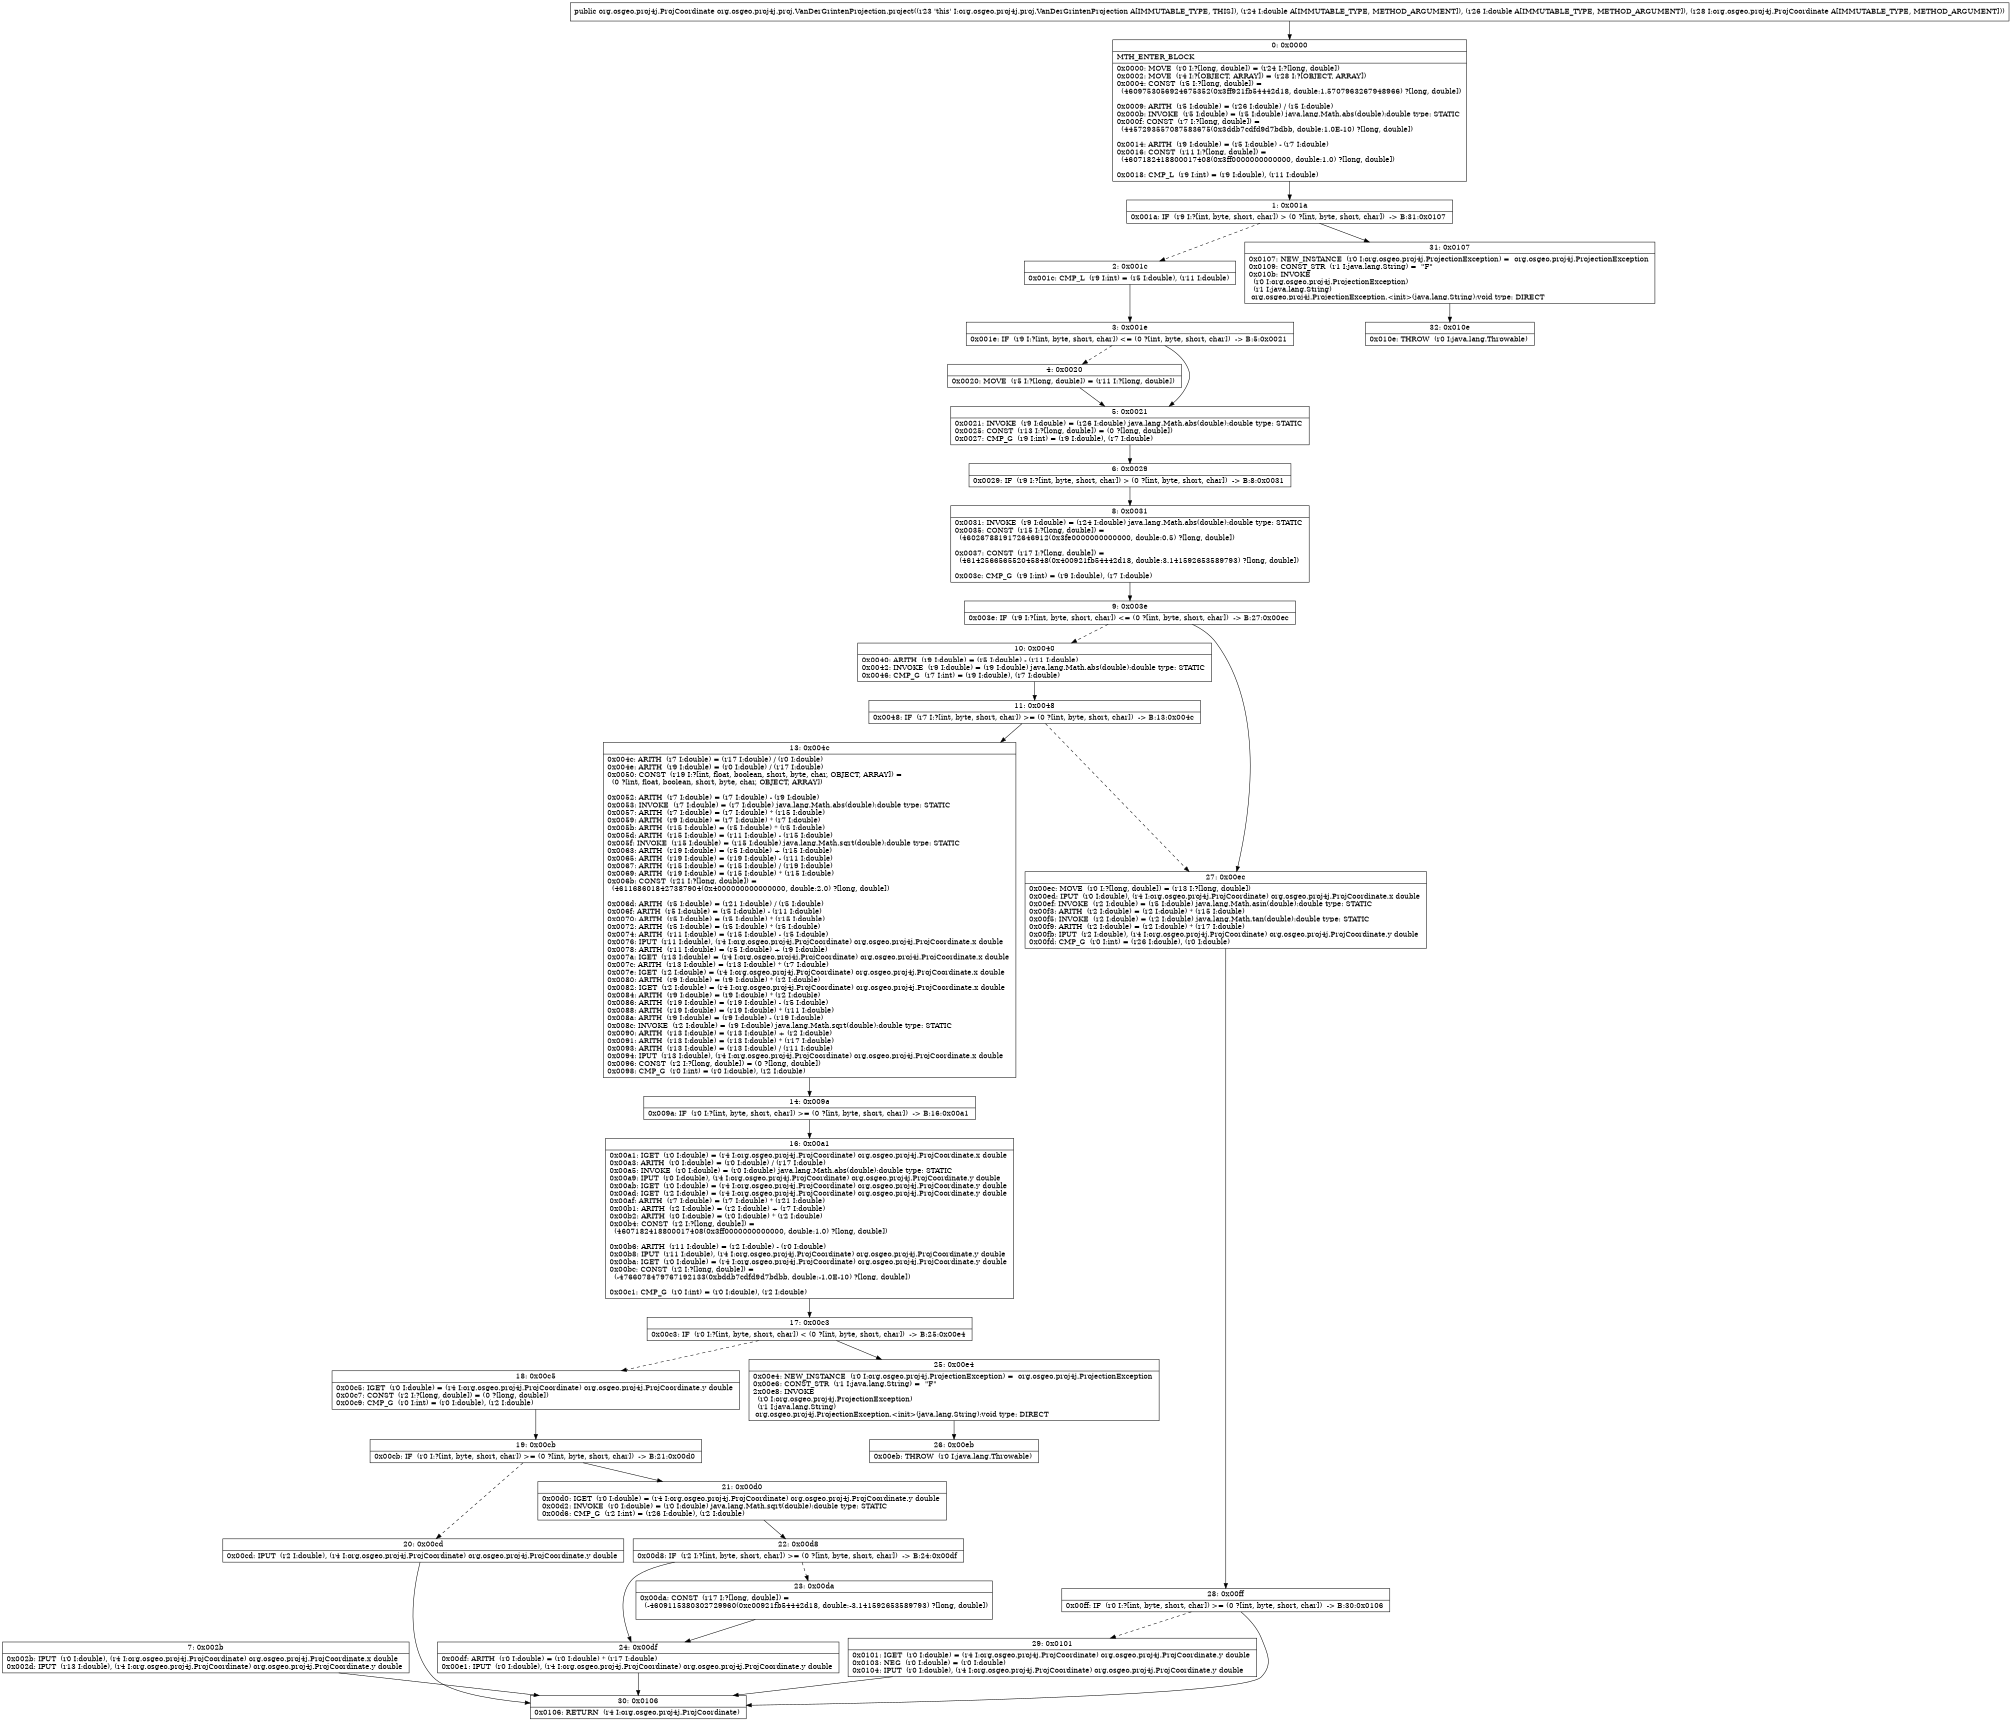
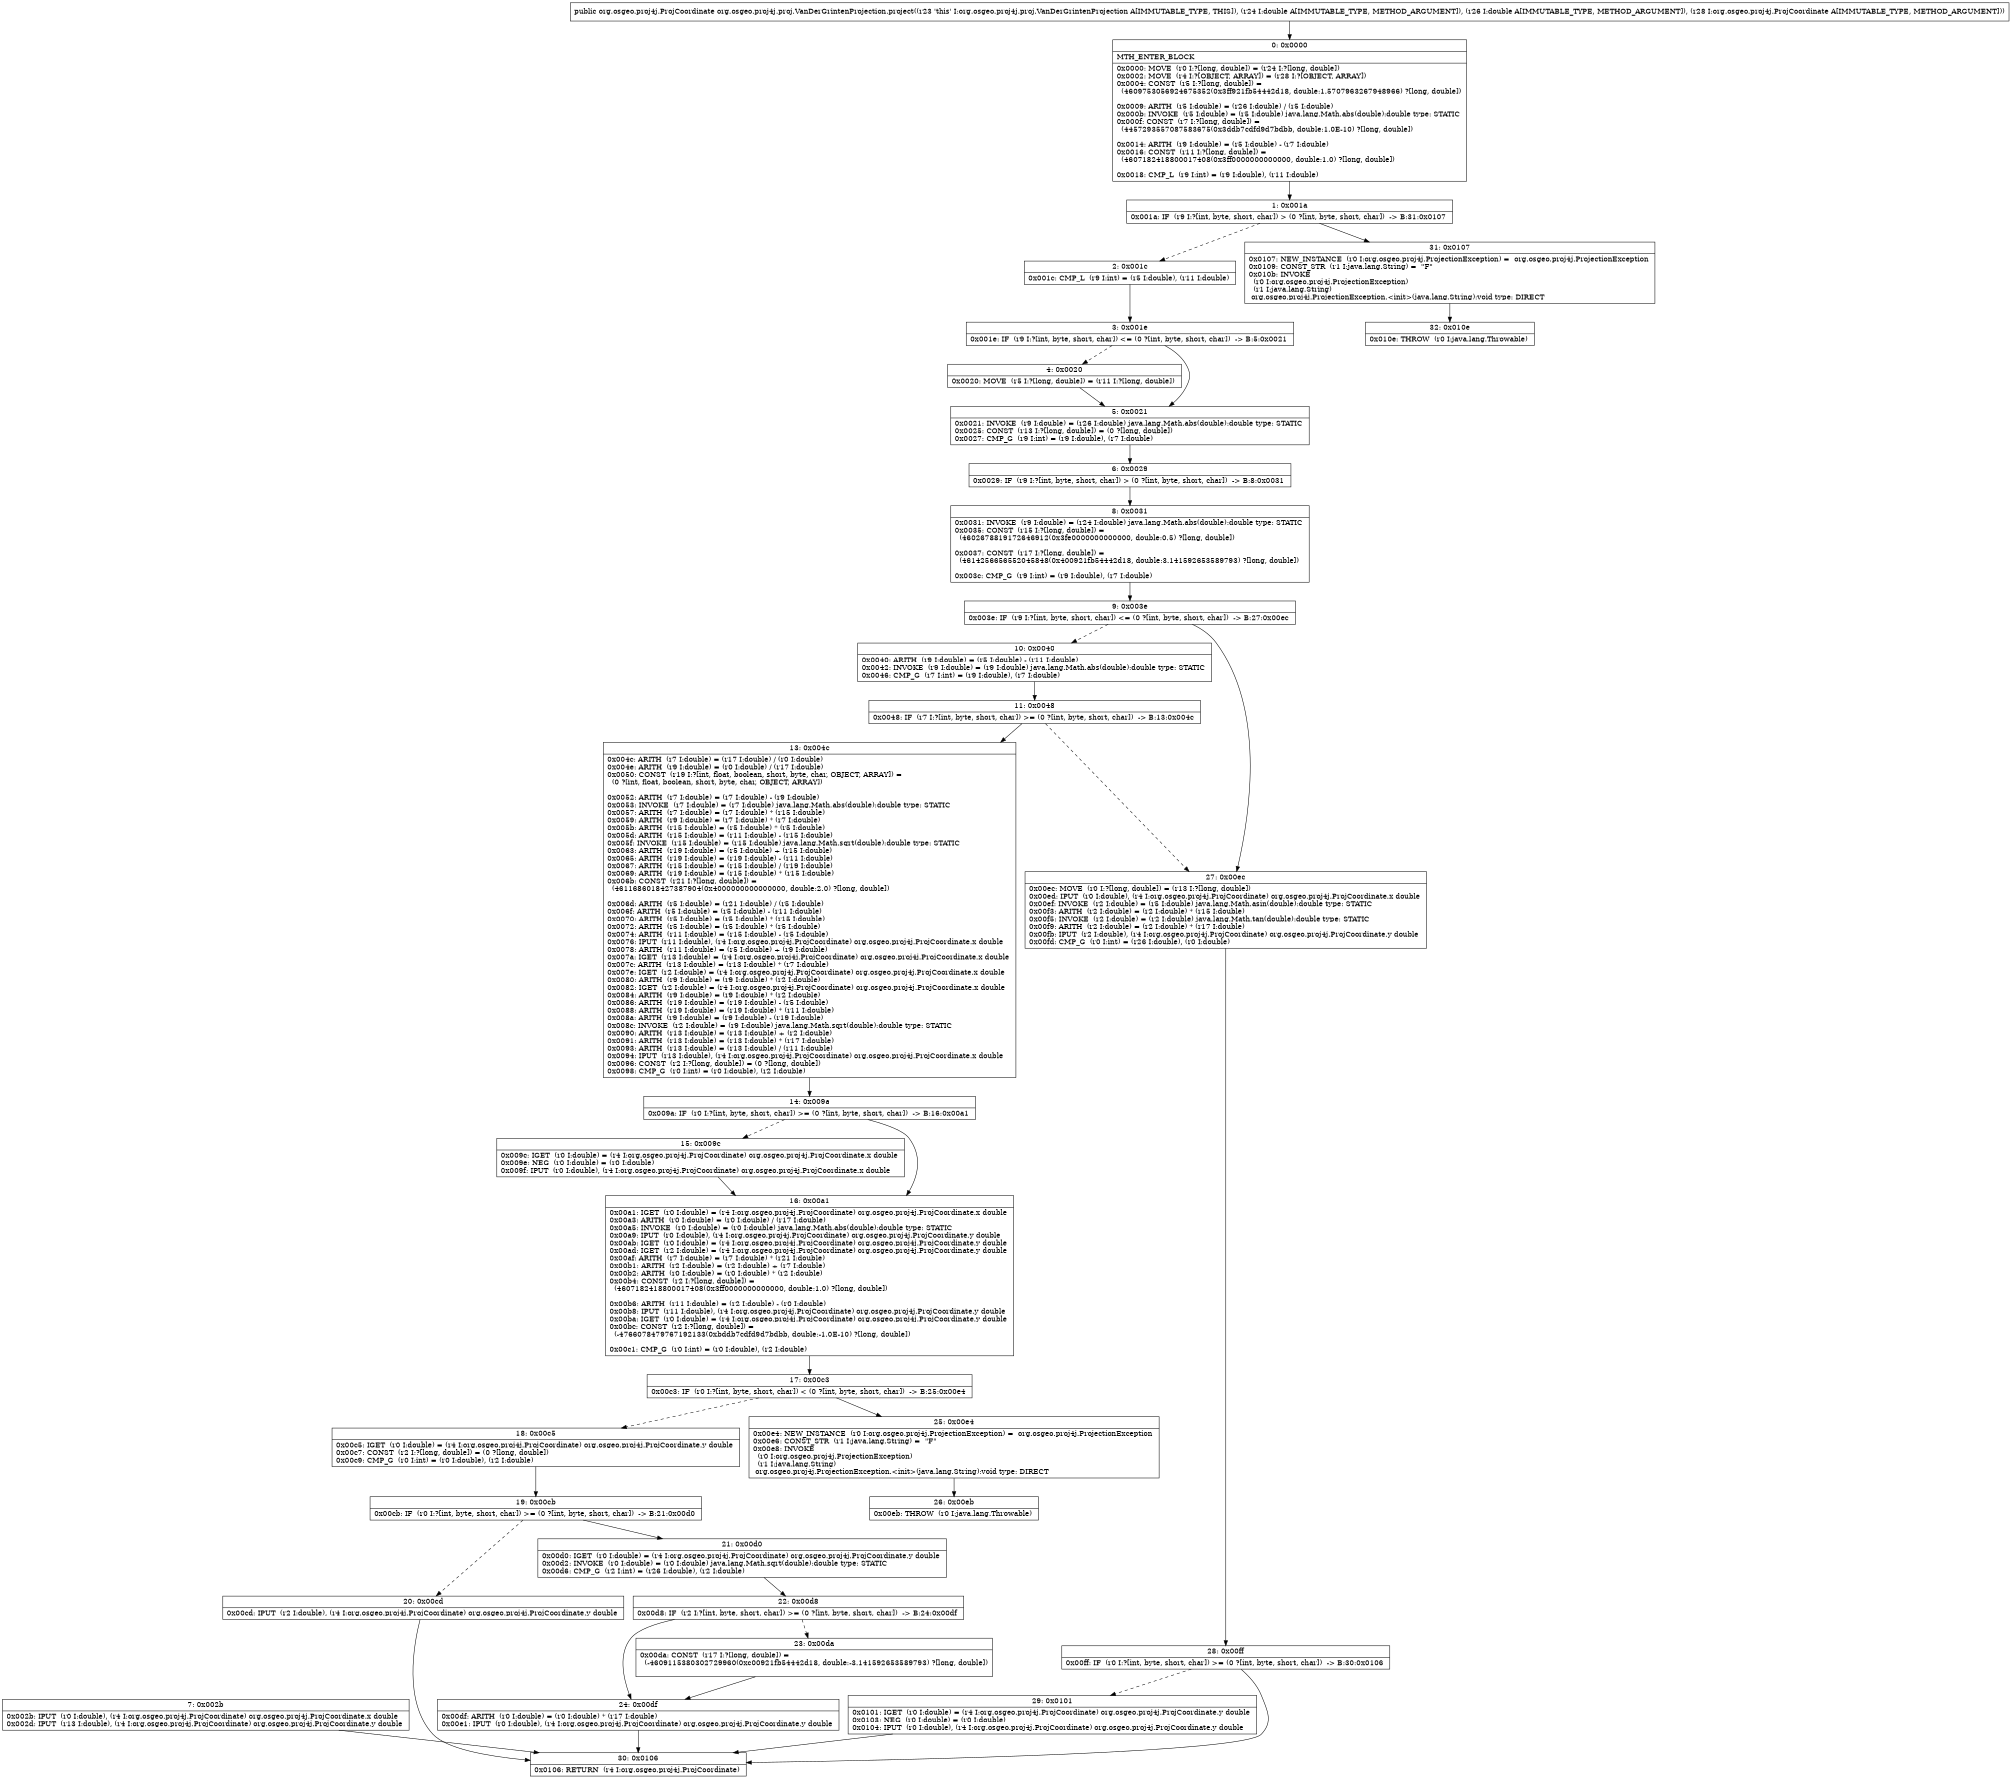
node "15: 0x009c": added
node "25: 0x00e4": text "2x00e8: INVOKE" -> "0x00e8: INVOKE"
